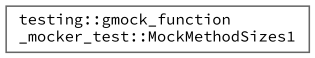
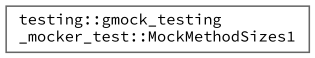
node "testing::gmock_function _mocker_test::MockMethodSizes1": label "testing::gmock_function _mocker_test::MockMethodSizes1" -> "testing::gmock_testing _mocker_test::MockMethodSizes1"
